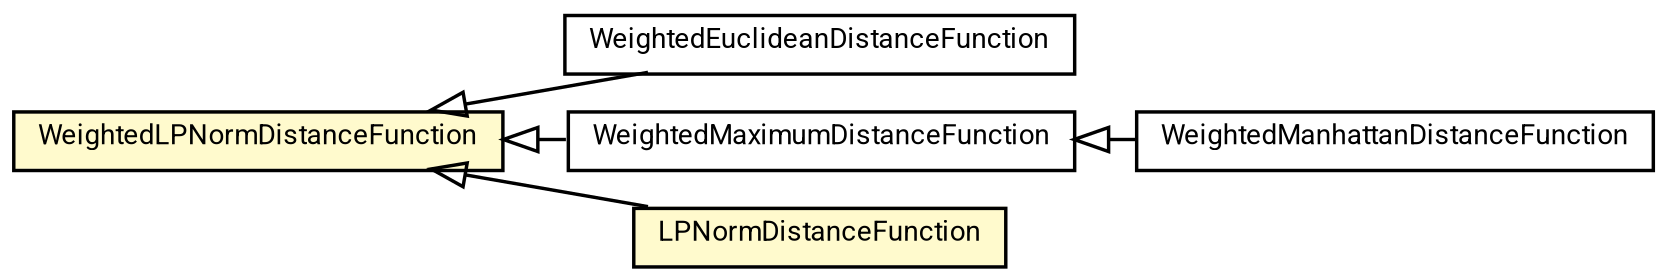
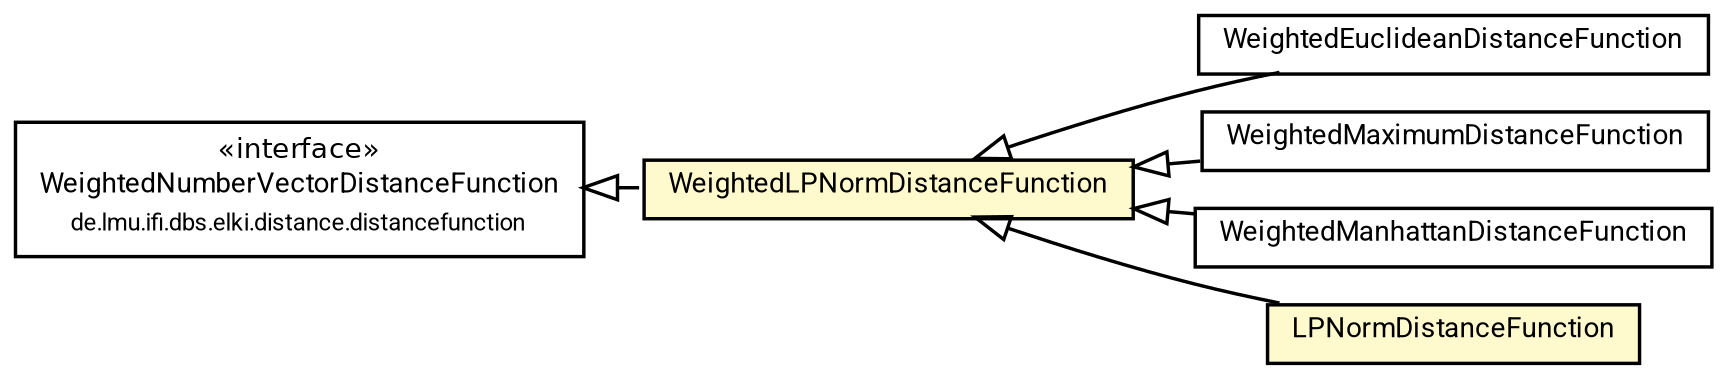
edge "WeightedManhattanDistanceFunction" -> "WeightedMaximumDistanceFunction": now "WeightedManhattanDistanceFunction" -> "WeightedLPNormDistanceFunction"
node "WeightedNumberVectorDistanceFunction": added
